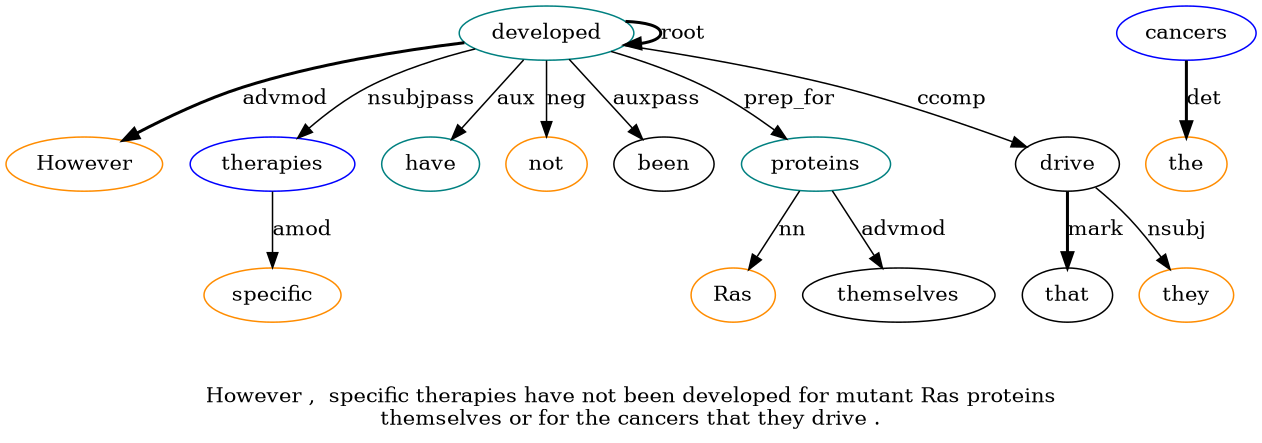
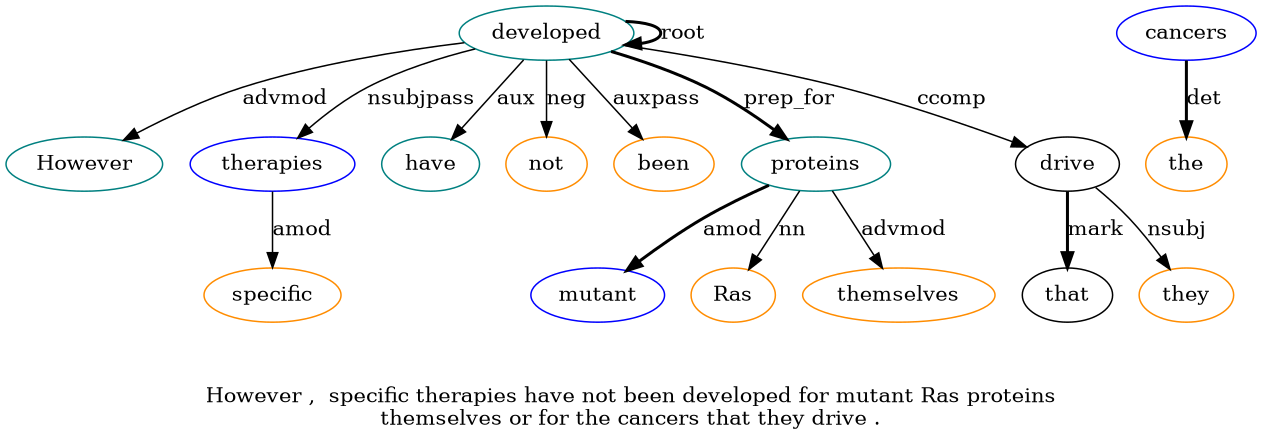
edge "developed" -> "However": style bold -> solid
edge "developed" -> "proteins": style solid -> bold
node "However": color darkorange -> teal
node "been": color black -> darkorange
node "mutant": added
node "themselves": color black -> darkorange
